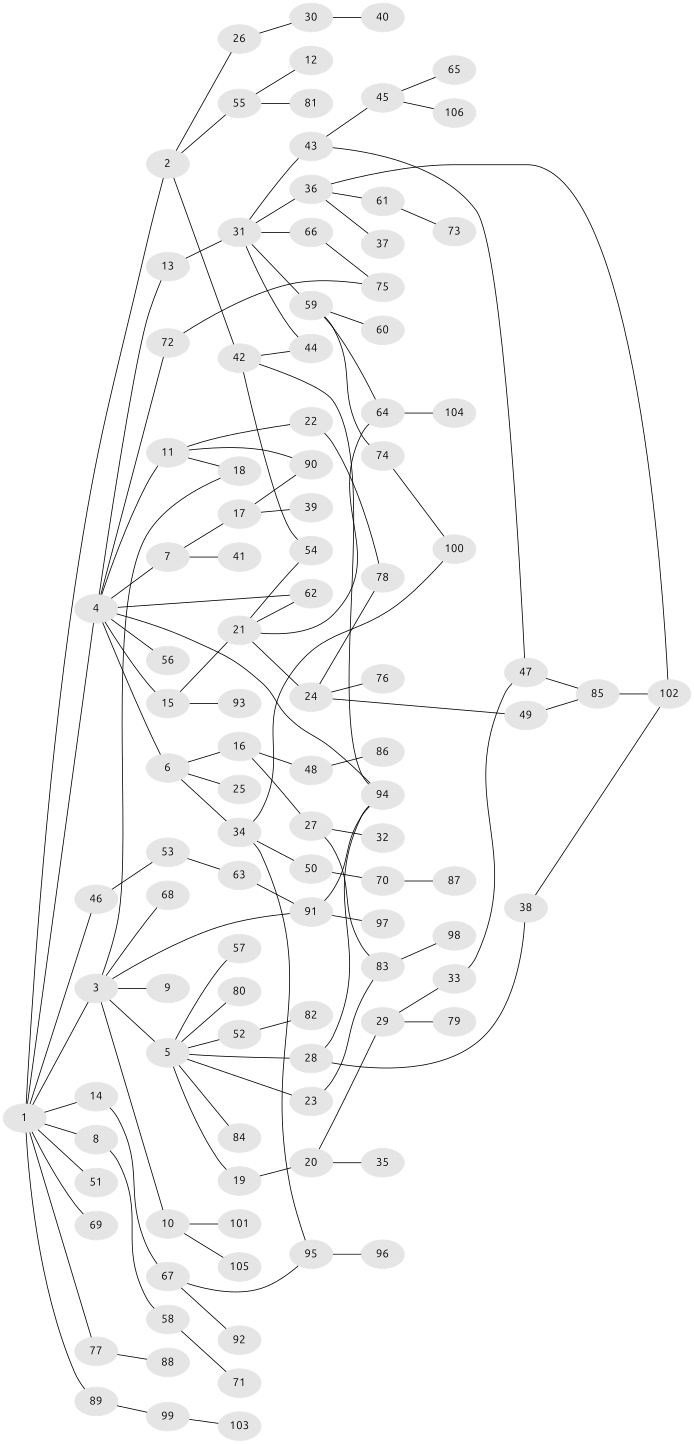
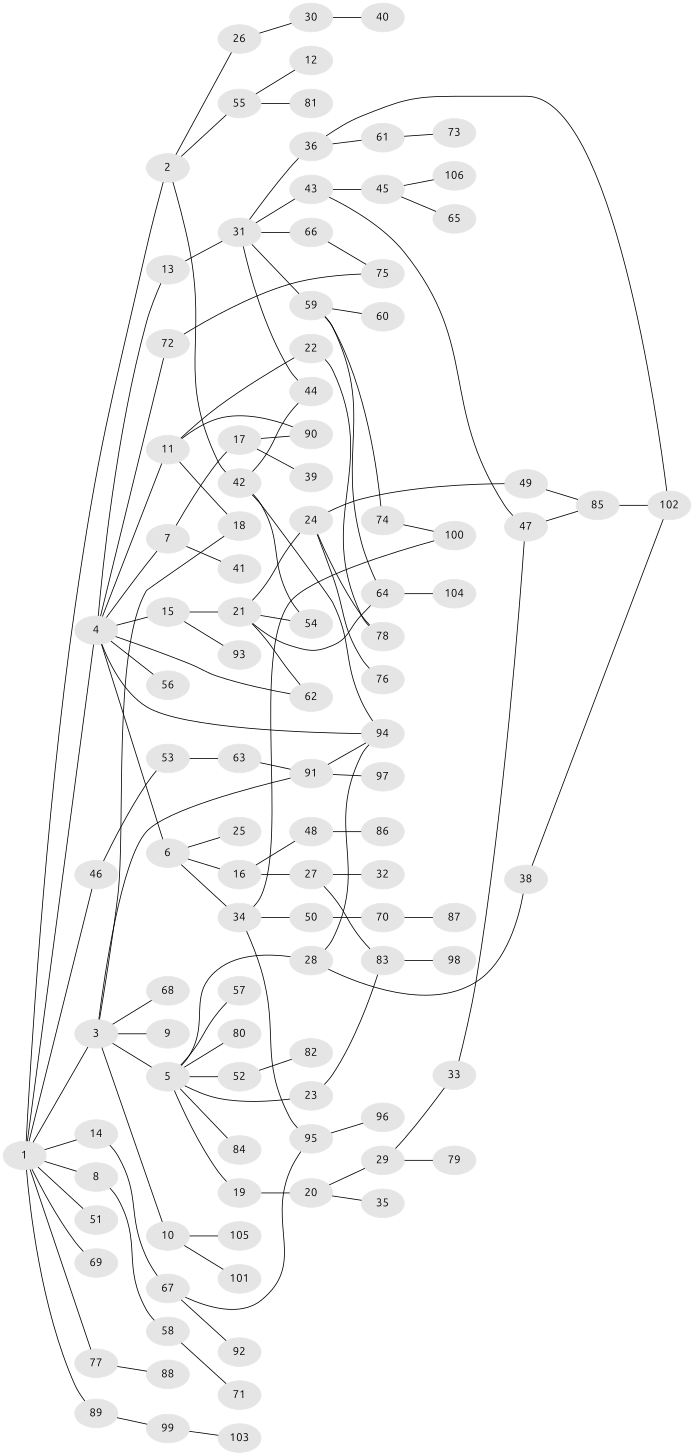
node "37": removed
